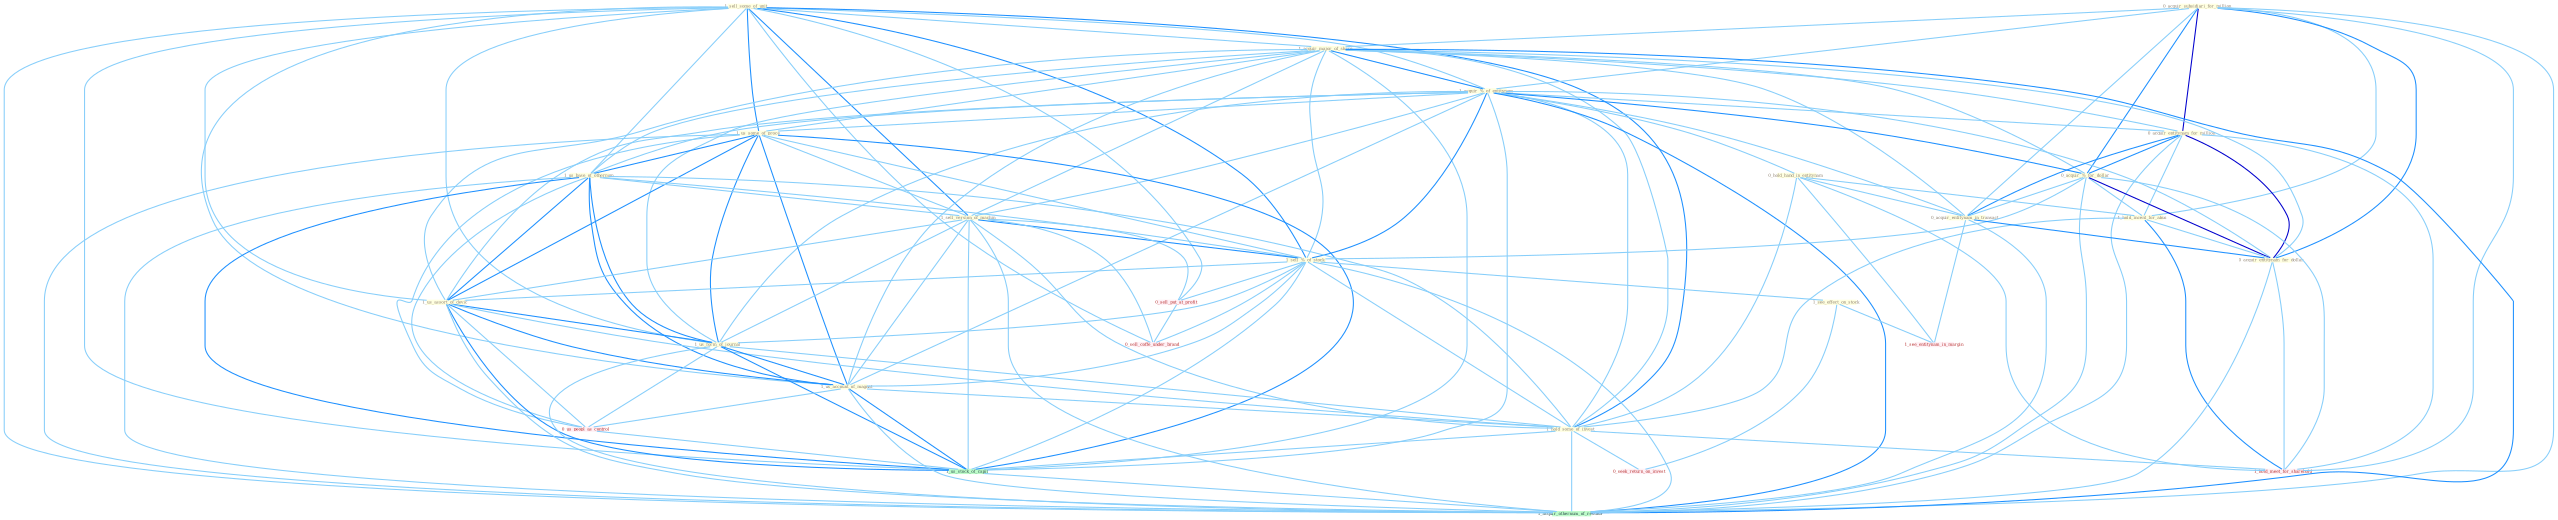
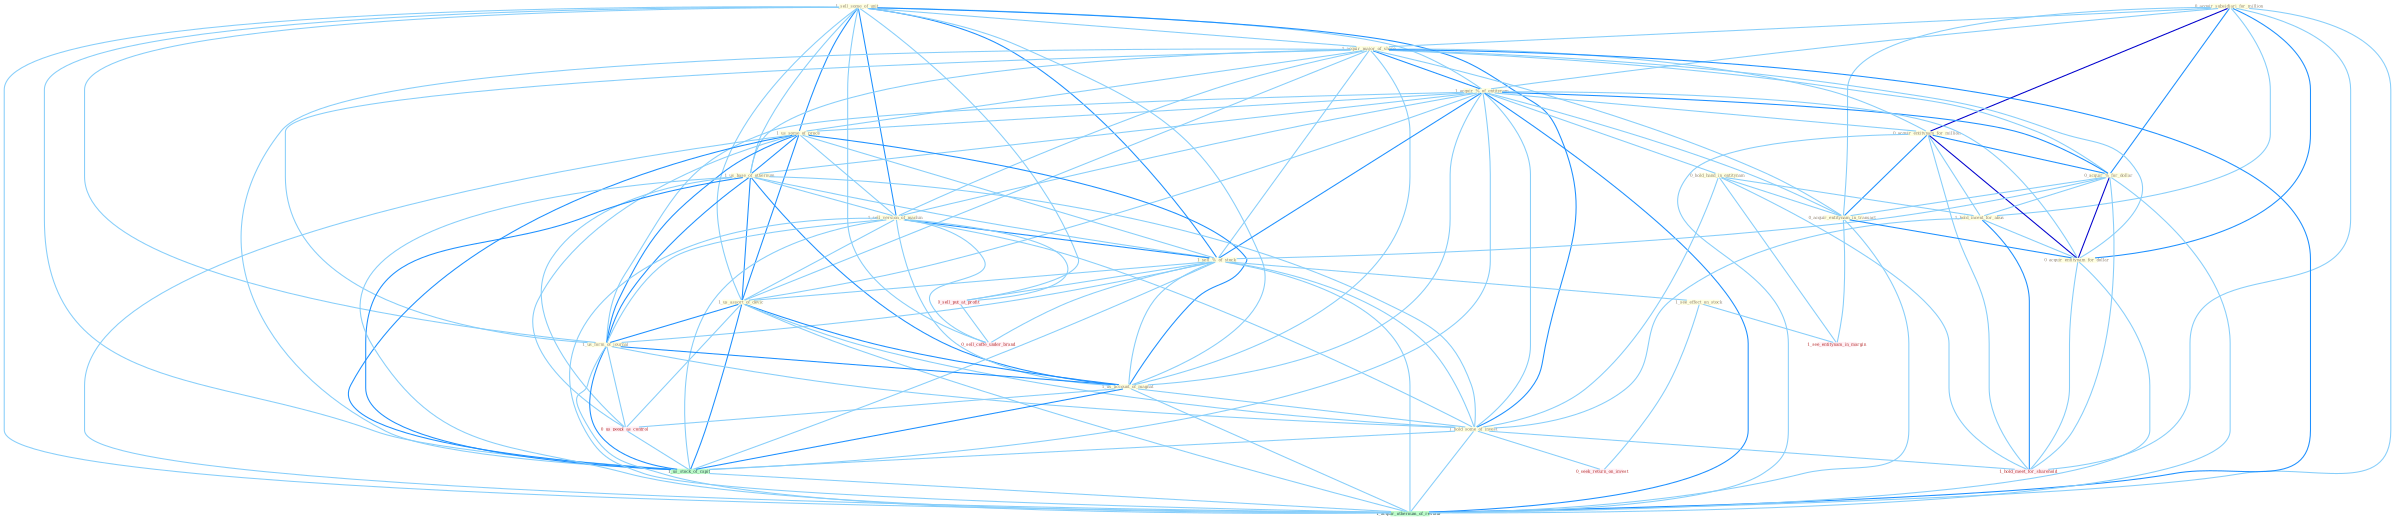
edge "1_acquir_major_of_share" -- "1_hold_some_of_invest": removed
